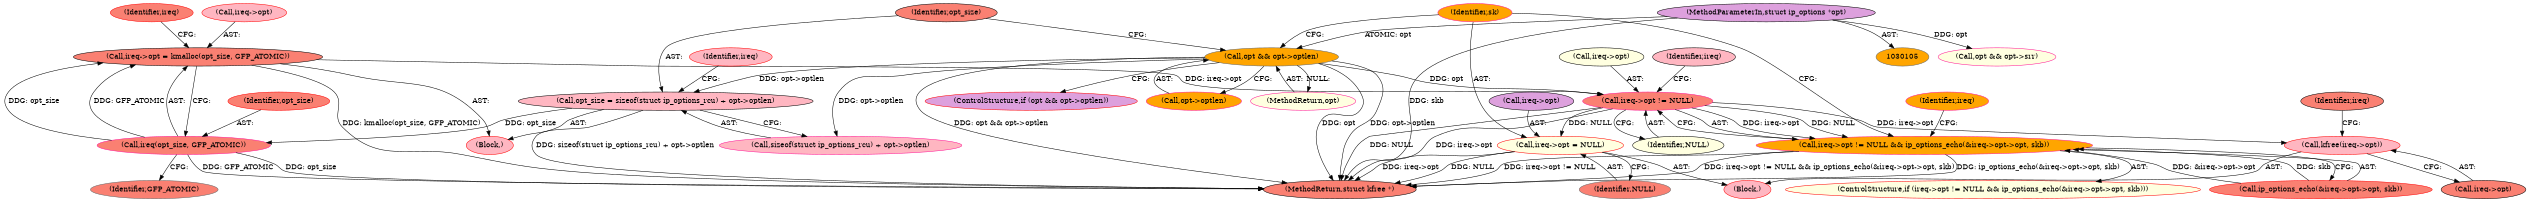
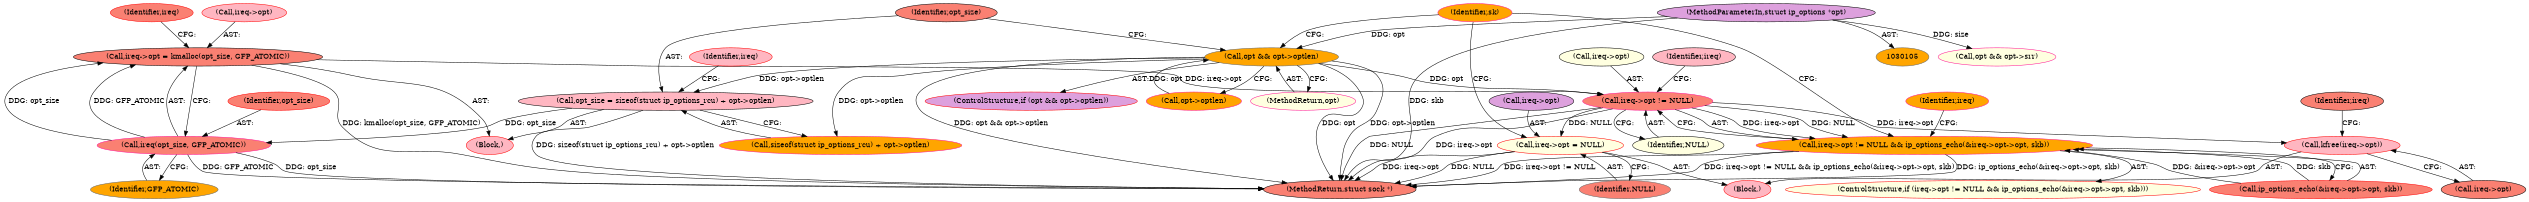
edge "(MethodParameterIn,struct ip_options *opt)" -> "(Call,opt && opt->optlen)": label "ATOMIC: opt" -> "DDG: opt"
edge "(MethodParameterIn,struct ip_options *opt)" -> "(Call,opt && opt->srr)": label "DDG: opt" -> "DDG: size"
edge "(Call,opt && opt->optlen)" -> "(ControlStructure,if (opt && opt->optlen))": label "CFG: " -> "AST: "
edge "(Call,opt->optlen)" -> "(Call,opt && opt->optlen)": label "AST: " -> "DDG: opt"
edge "(Call,opt && opt->optlen)" -> "(MethodReturn,opt)": label "NULL: " -> "CFG: "
edge "(Identifier,sk)" -> "(Call,ireq->opt = NULL)": label "AST: " -> "CFG: "
node "(Call,sizeof(struct ip_options_rcu) + opt->optlen)": fillcolor lightpink -> orange
edge "(Identifier,GFP_ATOMIC)" -> "(Call,ireq(opt_size, GFP_ATOMIC))": added, label "AST:"
node "(Identifier,GFP_ATOMIC)": fillcolor salmon -> orange
node "(MethodReturn,struct kfree *)": label "(MethodReturn,struct kfree *)" -> "(MethodReturn,struct sock *)"
